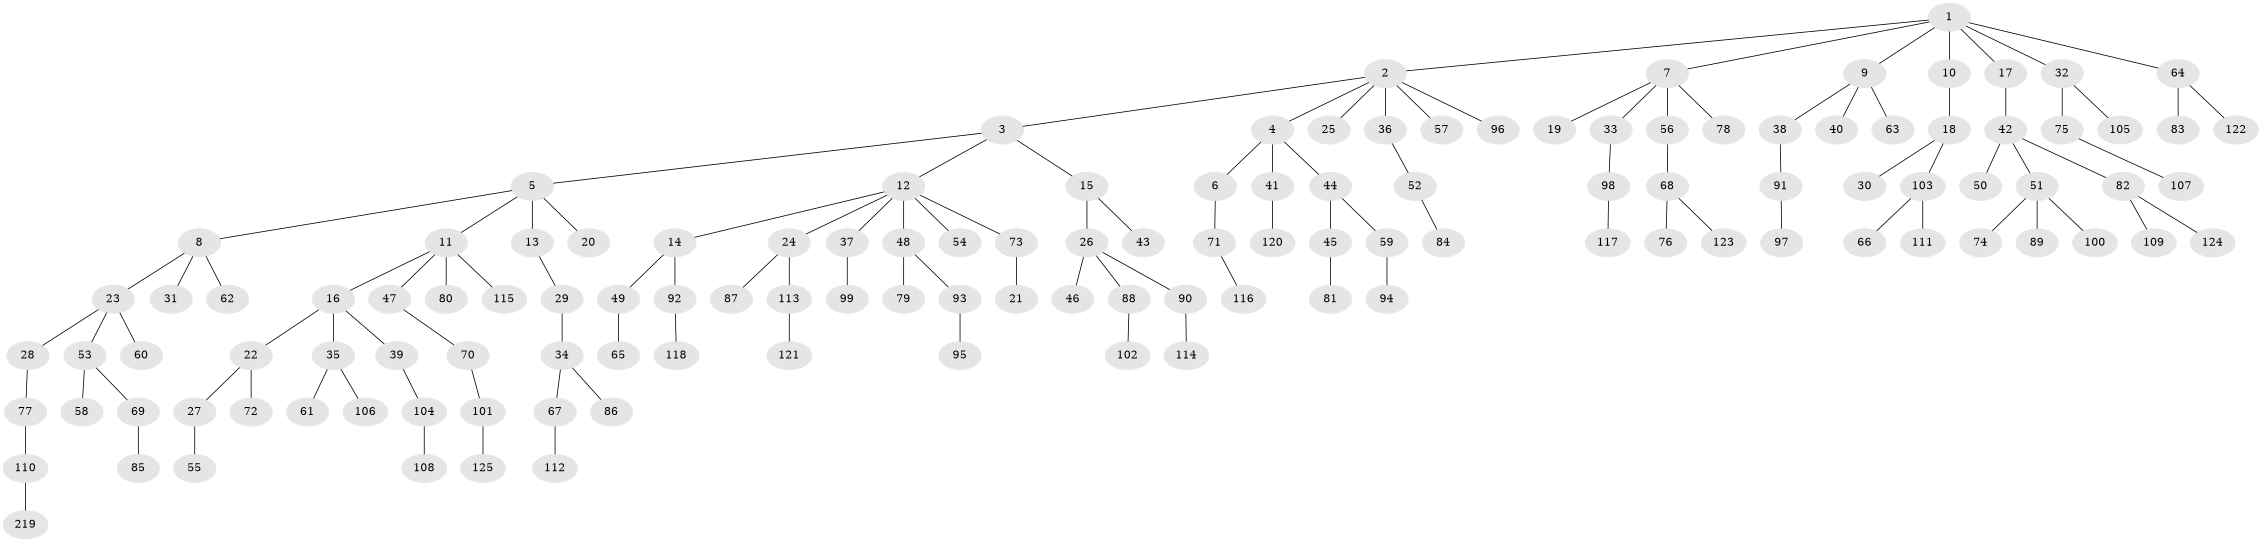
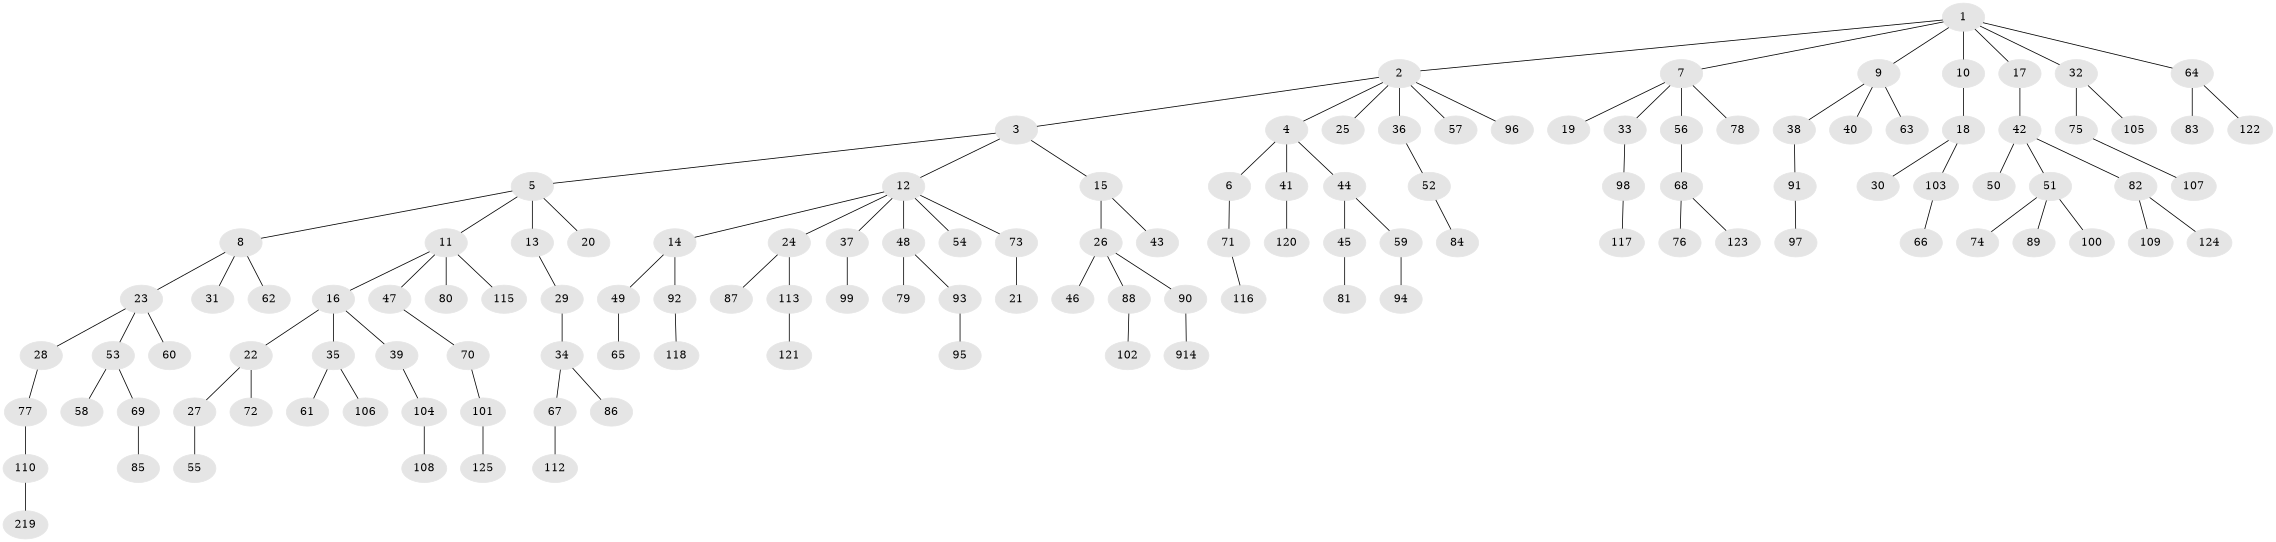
node "111": removed
node "114": label "114" -> "914"
